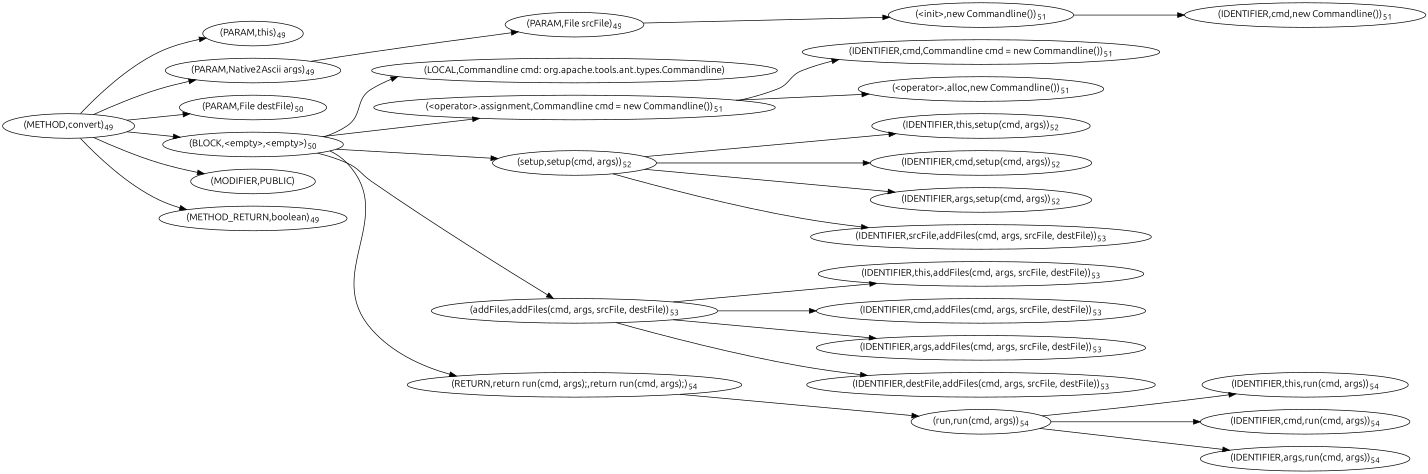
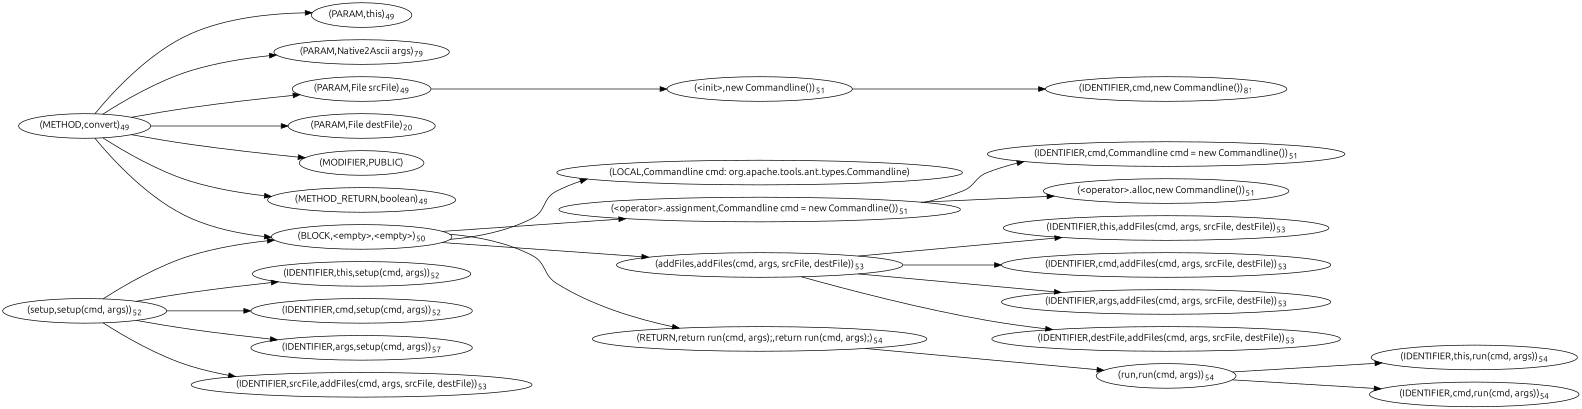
node "(IDENTIFIER,cmd,new Commandline())": text "51" -> "81"
edge "(PARAM,Native2Ascii args)" -> "(PARAM,File srcFile)": now "(METHOD,convert)" -> "(PARAM,File srcFile)"
node "(PARAM,Native2Ascii args)": text "49" -> "79"
node "(PARAM,File destFile)": text "50" -> "20"
edge "(BLOCK,<empty>,<empty>)" -> "(setup,setup(cmd, args))": reversed
node "(IDENTIFIER,args,setup(cmd, args))": text "52" -> "57"
node "(IDENTIFIER,args,run(cmd, args))": removed
